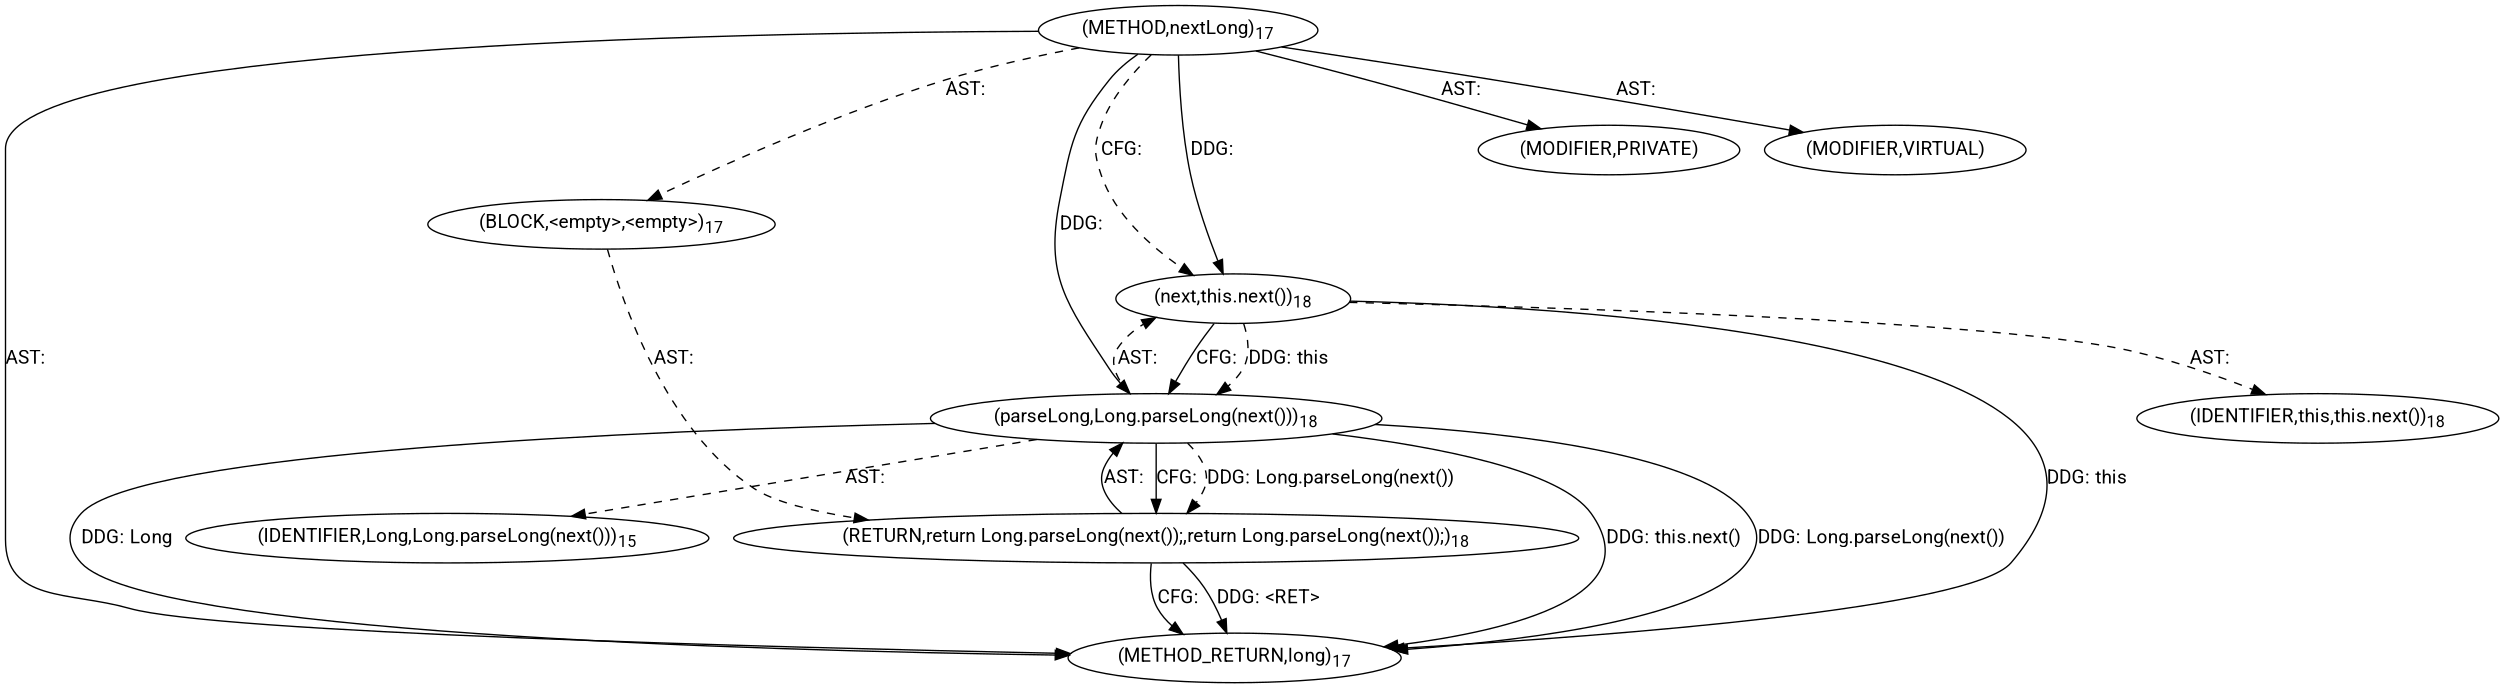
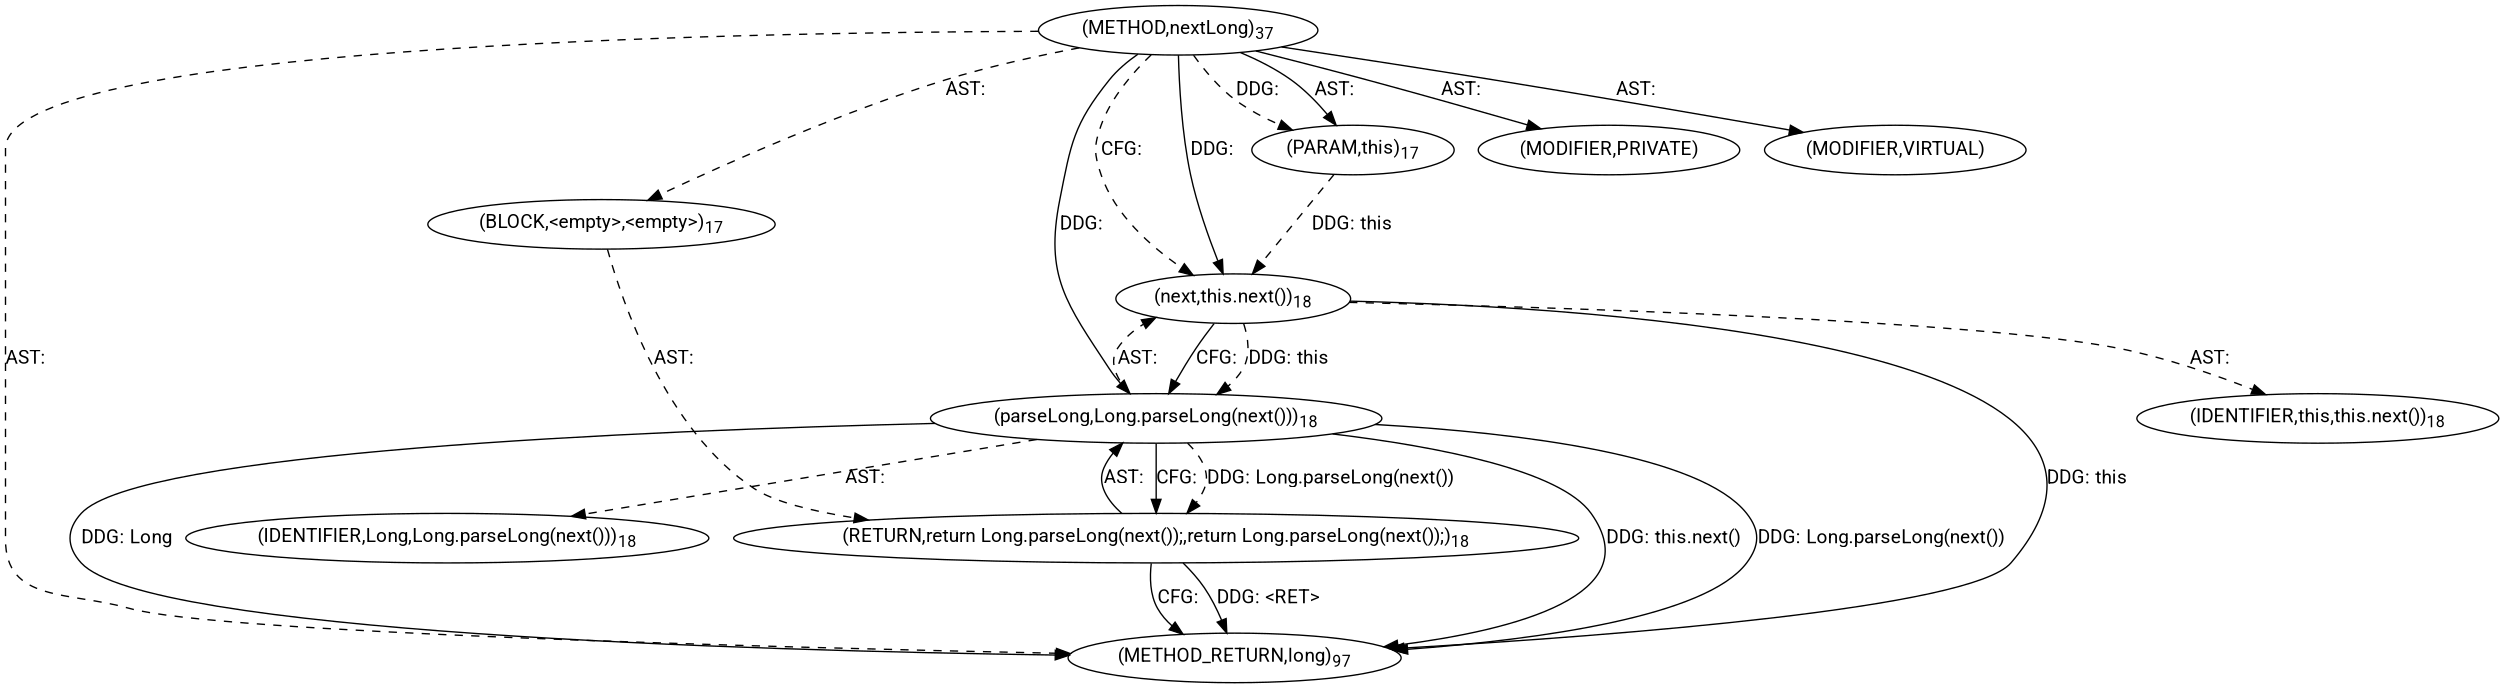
node "(METHOD,nextLong)": text "17" -> "37"
node "(PARAM,this)": added
edge "(METHOD,nextLong)" -> "(METHOD_RETURN,long)": style solid -> dashed
node "(IDENTIFIER,Long,Long.parseLong(next()))": text "15" -> "18"
node "(METHOD_RETURN,long)": text "17" -> "97"
